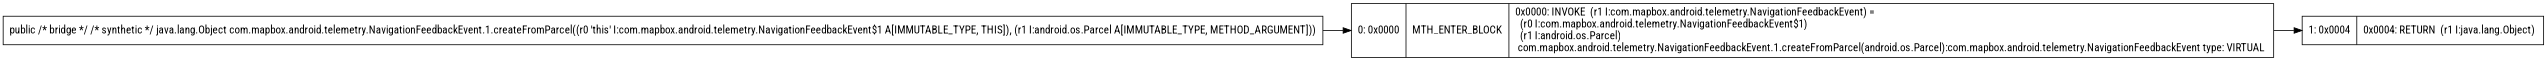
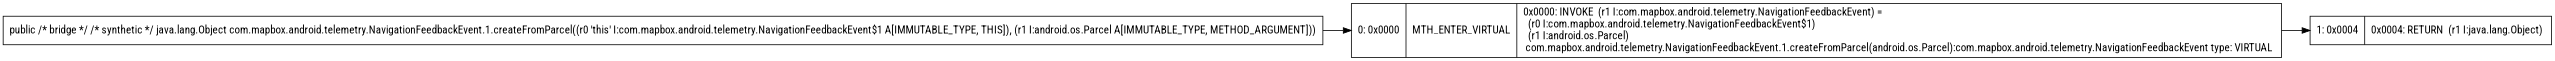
node "0: 0x0000": text "MTH_ENTER_BLOCK" -> "MTH_ENTER_VIRTUAL"
